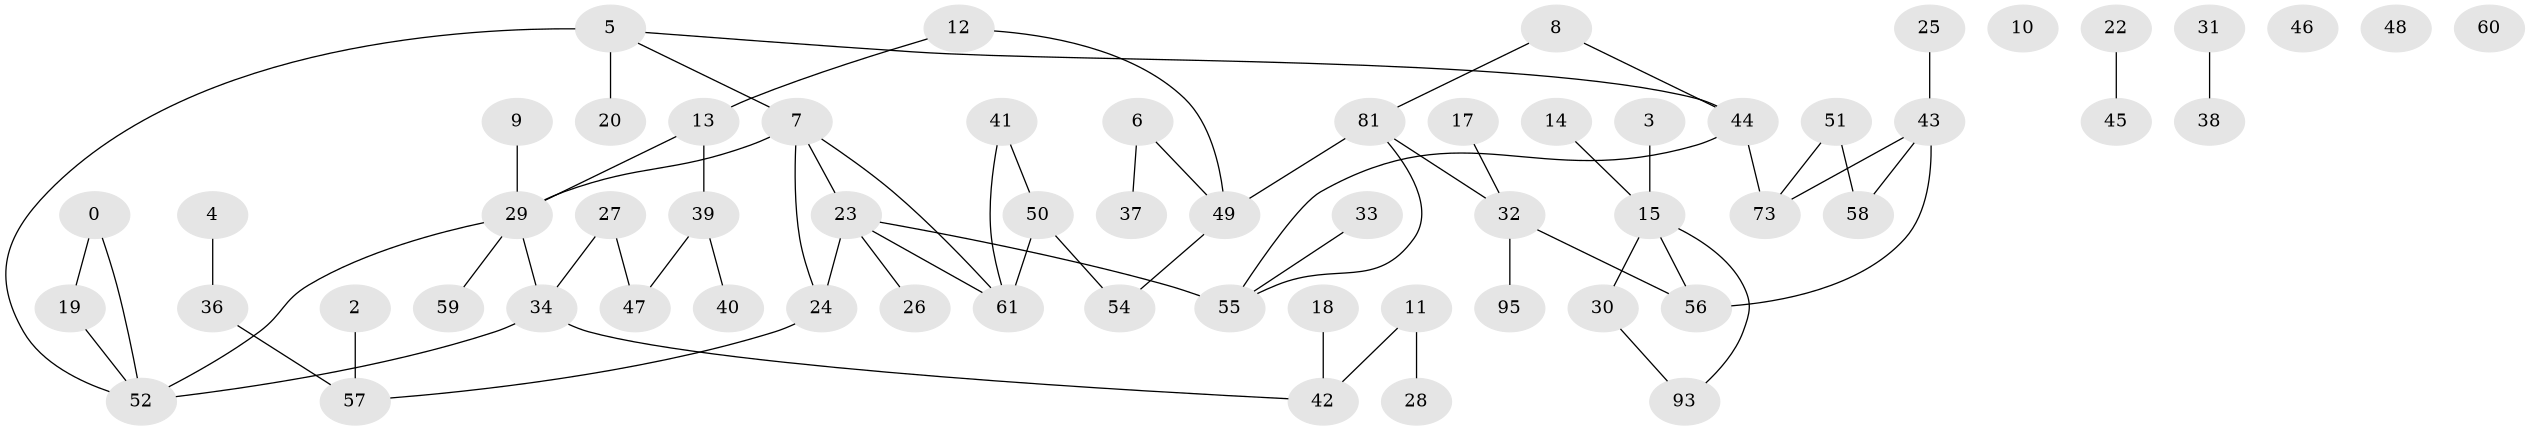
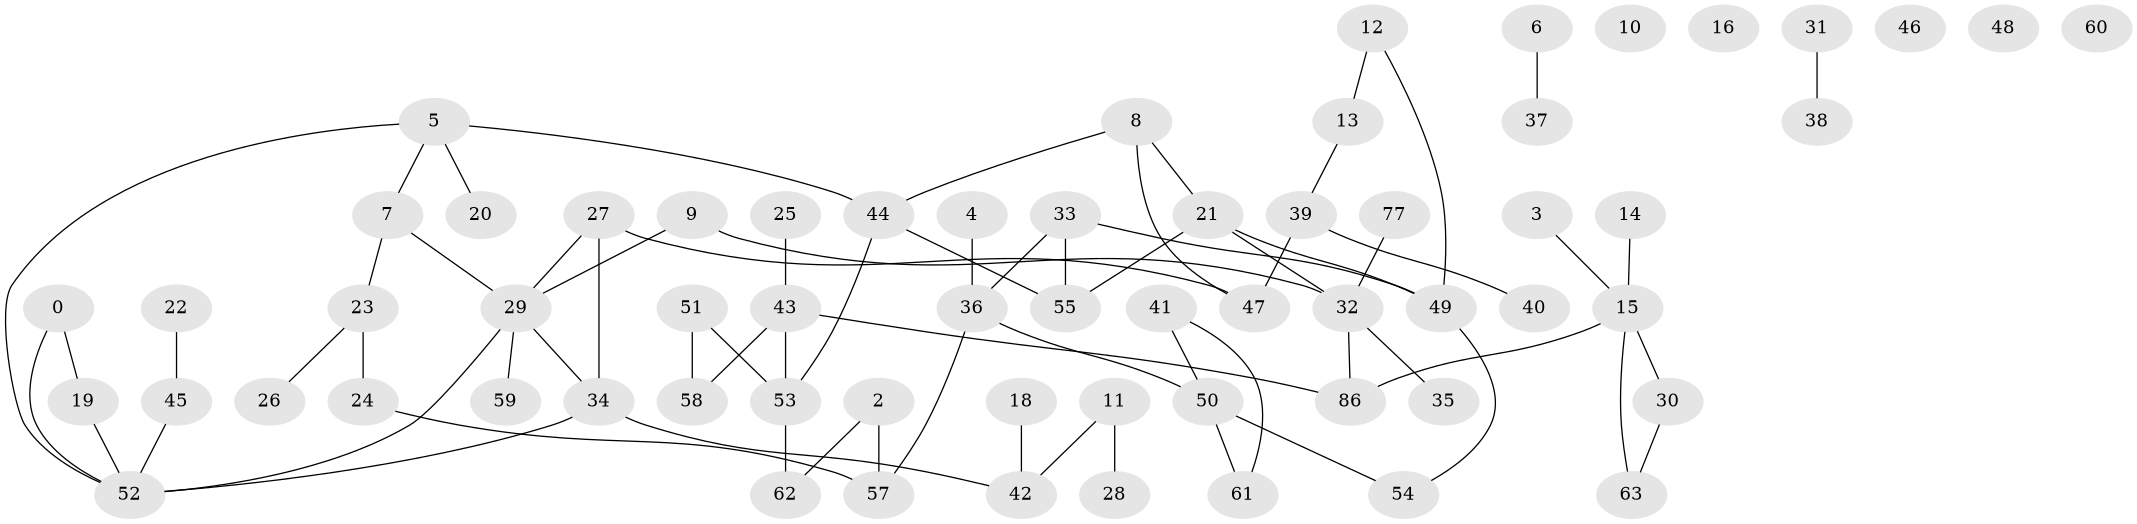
node "16": added
node "81": label "81" -> "21"
node "17": label "17" -> "77"
edge "13" -- "29": now "27" -- "29"
edge "6" -- "49": now "33" -- "49"
edge "7" -- "61": removed
node "73": label "73" -> "53"
edge "7" -- "24": removed
edge "8" -- "47": added
edge "23" -- "55": removed
edge "9" -- "32": added
edge "23" -- "61": removed
edge "33" -- "36": added
node "95": label "95" -> "35"
node "56": label "56" -> "86"
edge "36" -- "50": added
node "93": label "93" -> "63"
edge "45" -- "52": added
node "62": added
